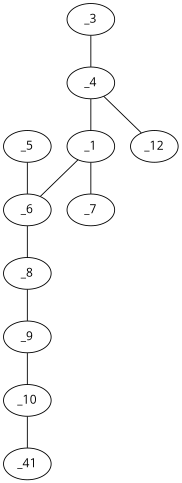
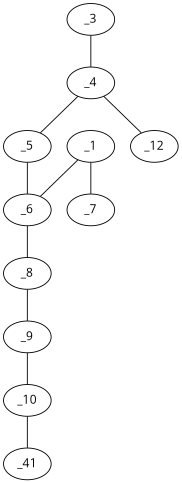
edge "_4" -- "_1": now "_4" -- "_5"
